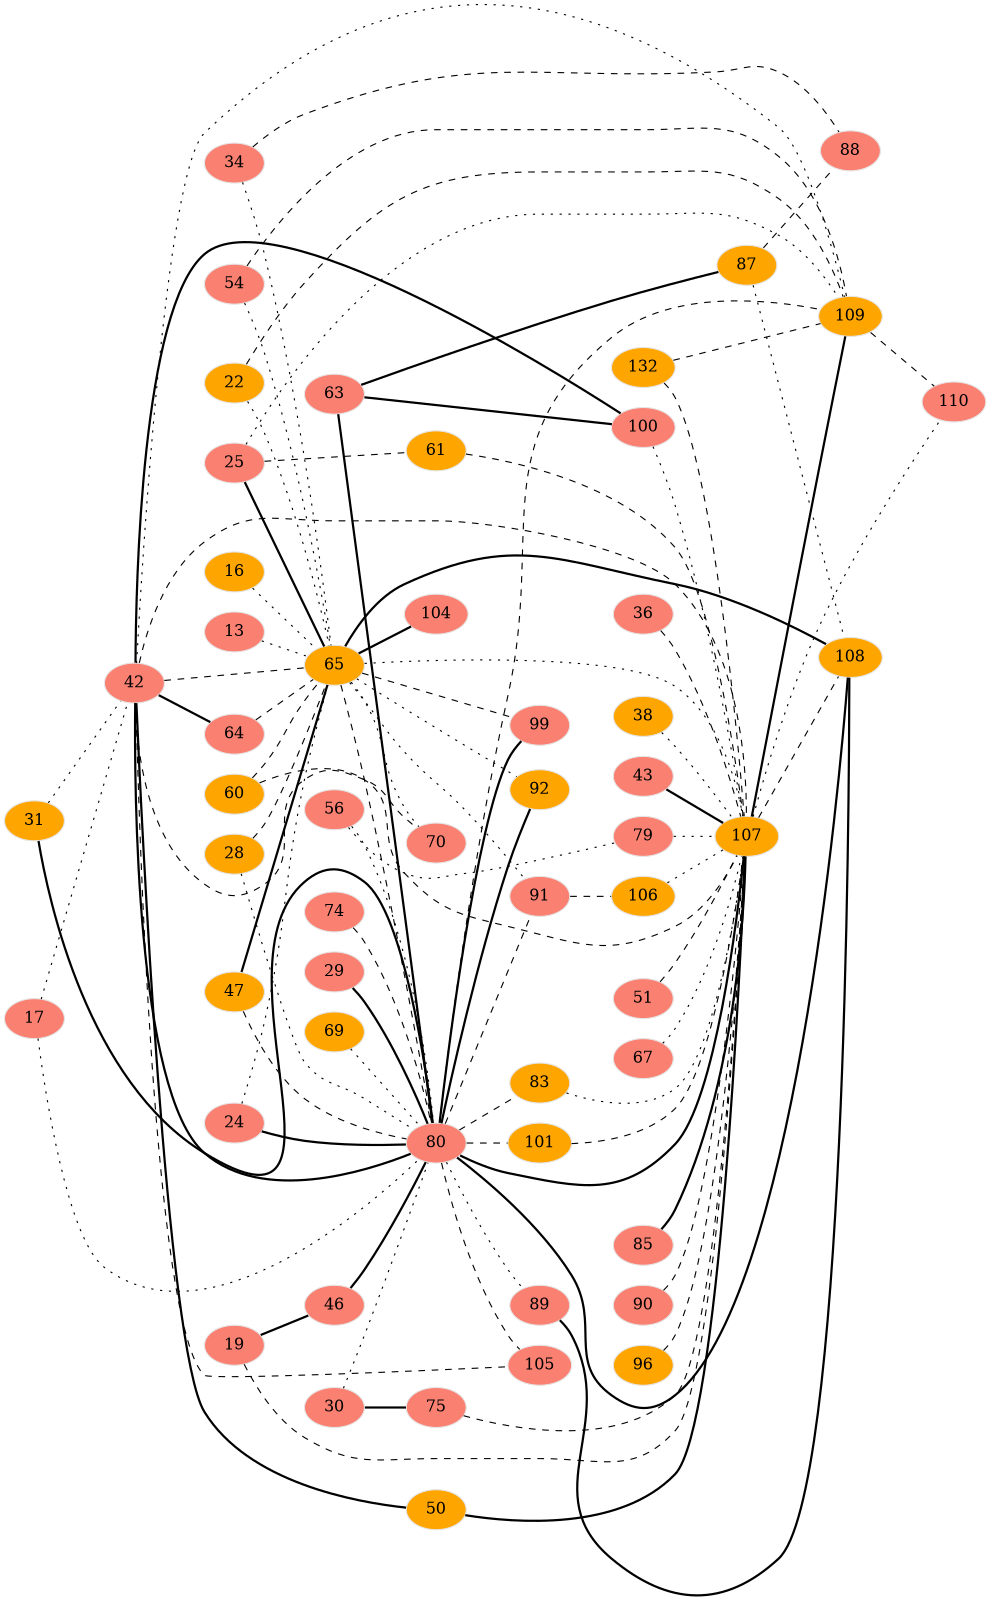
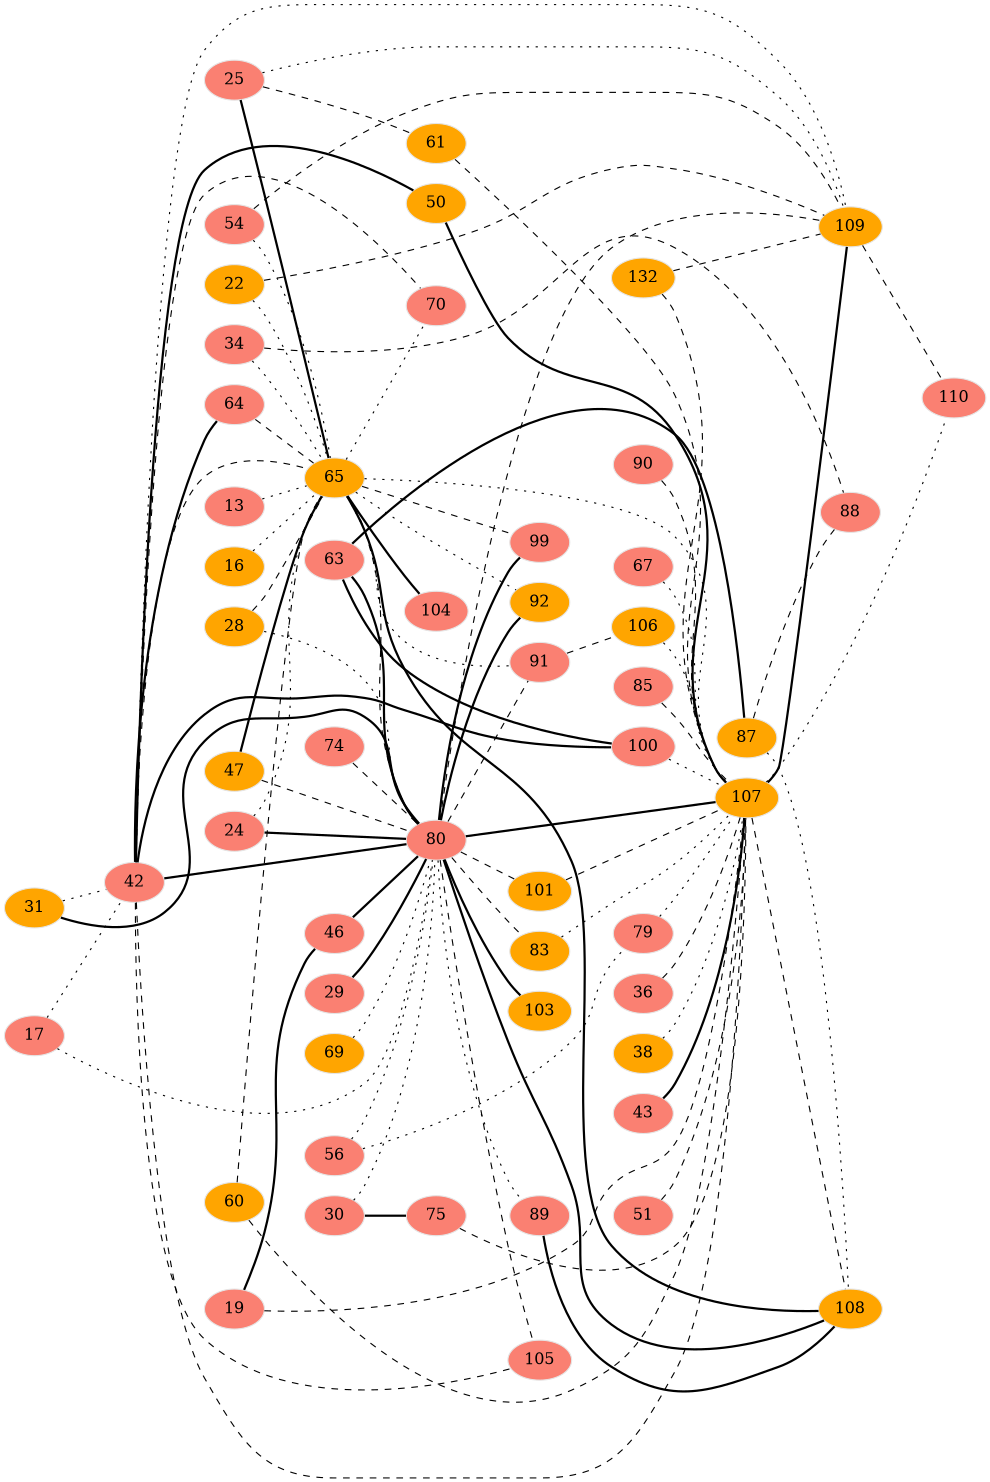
node "103": added
edge "107" -- "85": style bold -> dashed
node "96": removed
